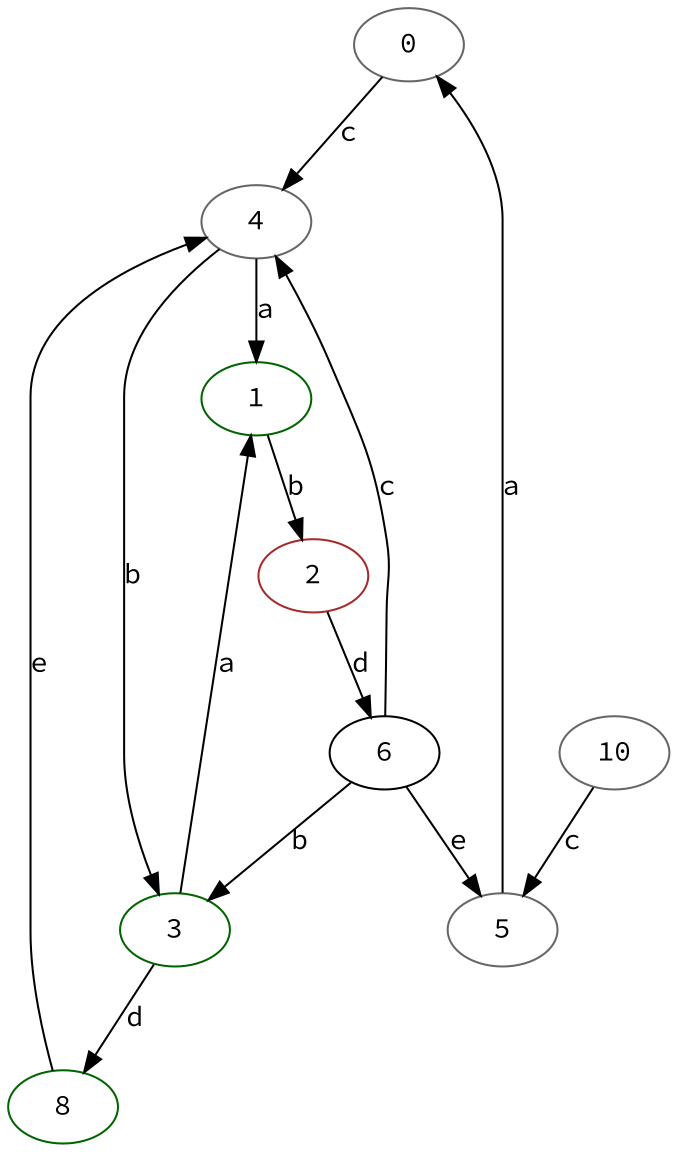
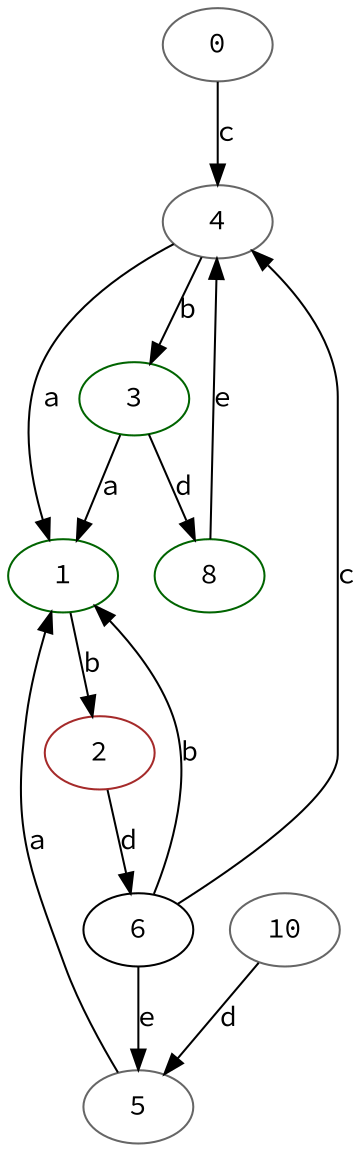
edge "5" -> "0": now "5" -> "1"
edge "6" -> "3": now "6" -> "1"
edge "10" -> "5": label "c" -> "d"
